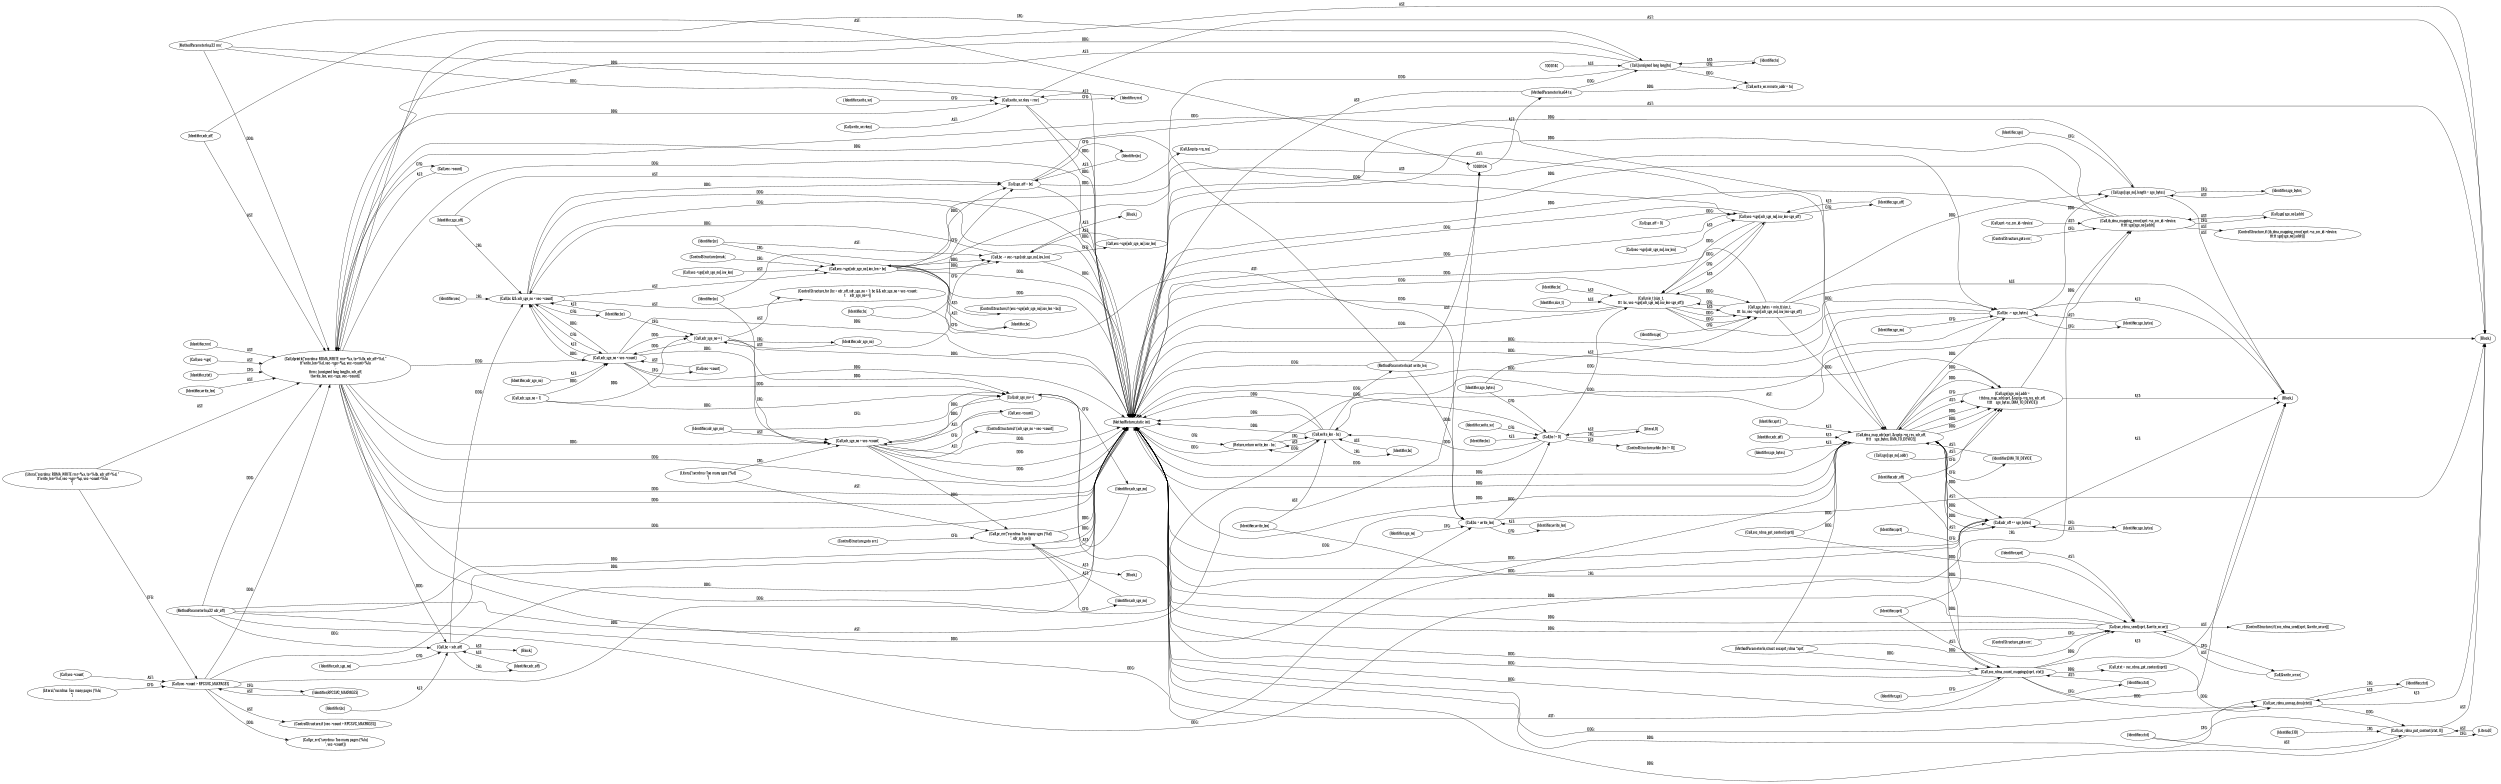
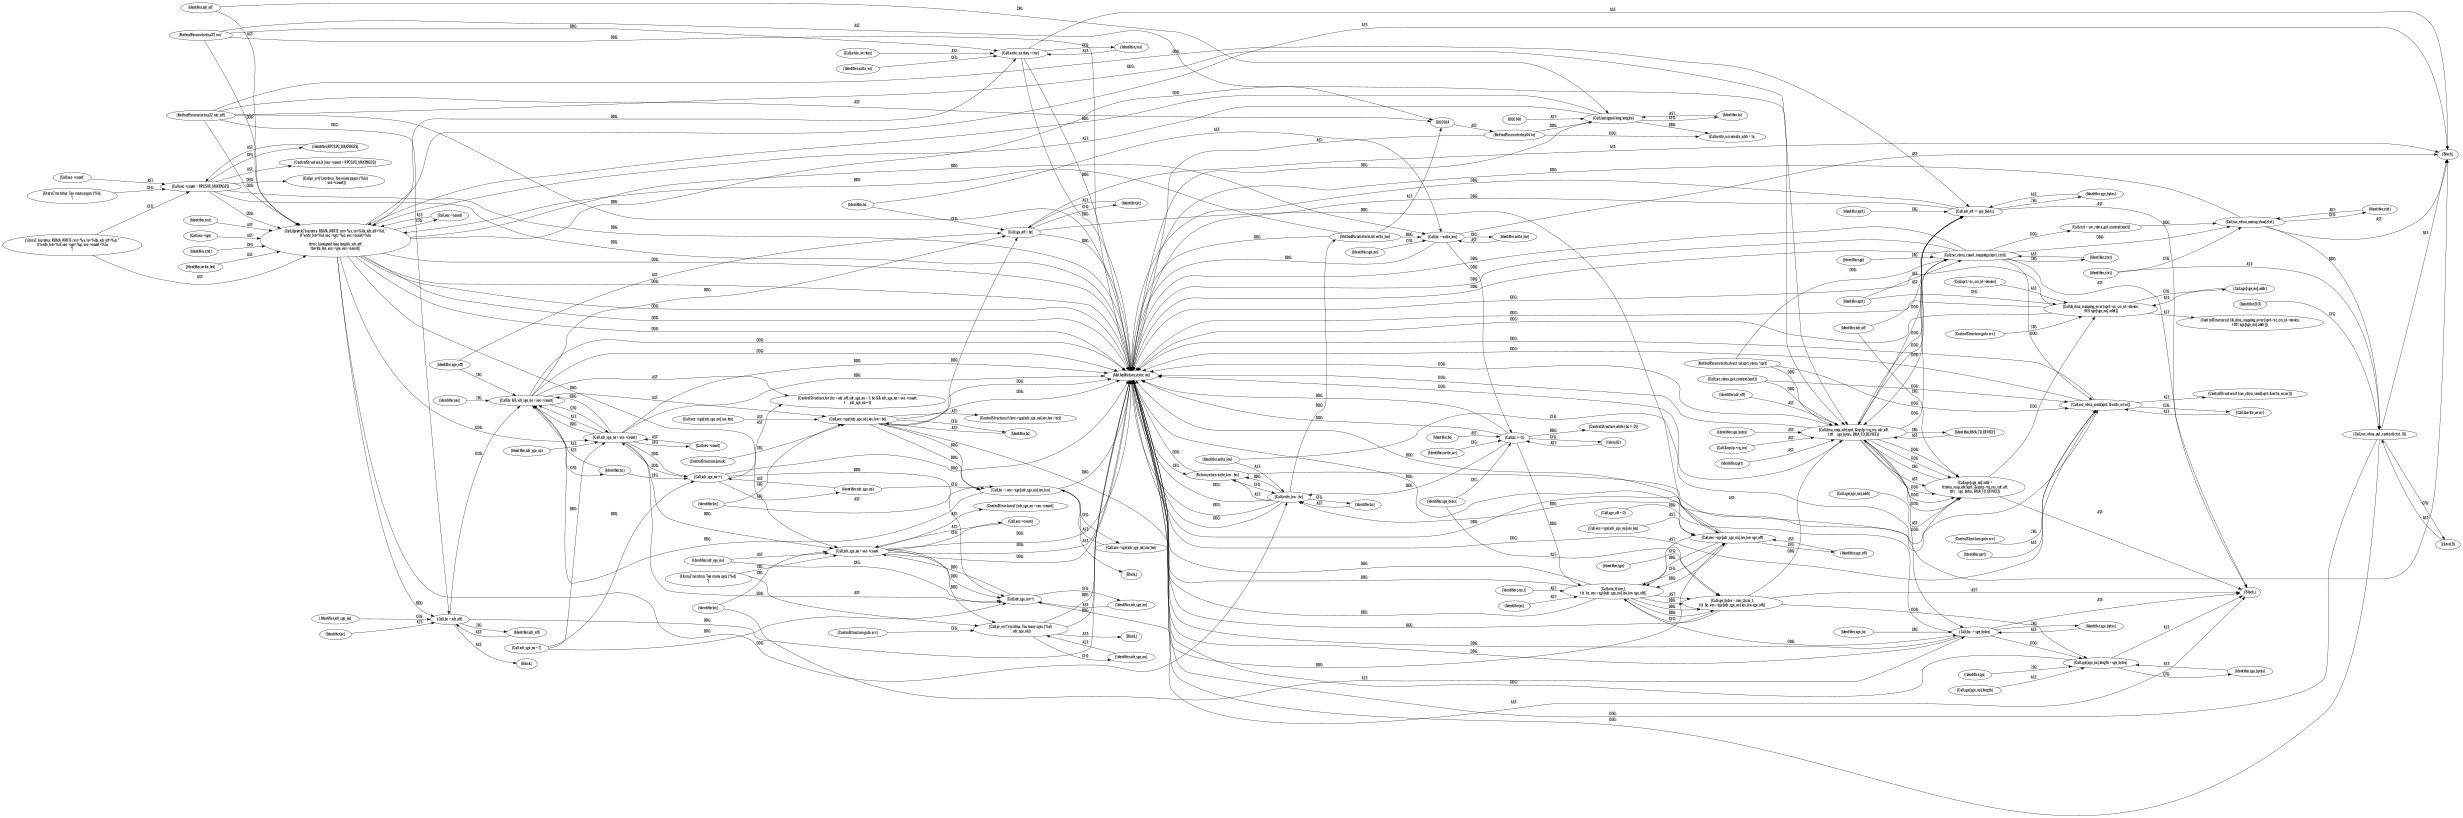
edge "(Call,sge_off = bc)" -> "(Call,&rqstp->rq_res)": now "(Call,sge_off = bc)" -> "(Call,vec->sge[xdr_sge_no].iov_len-sge_off)"
edge "(Call,bc != 0)" -> "(ControlStructure,while (bc != 0))": label "AST: " -> "DDG: "
node "(Call,sge[sge_no].length)": added
